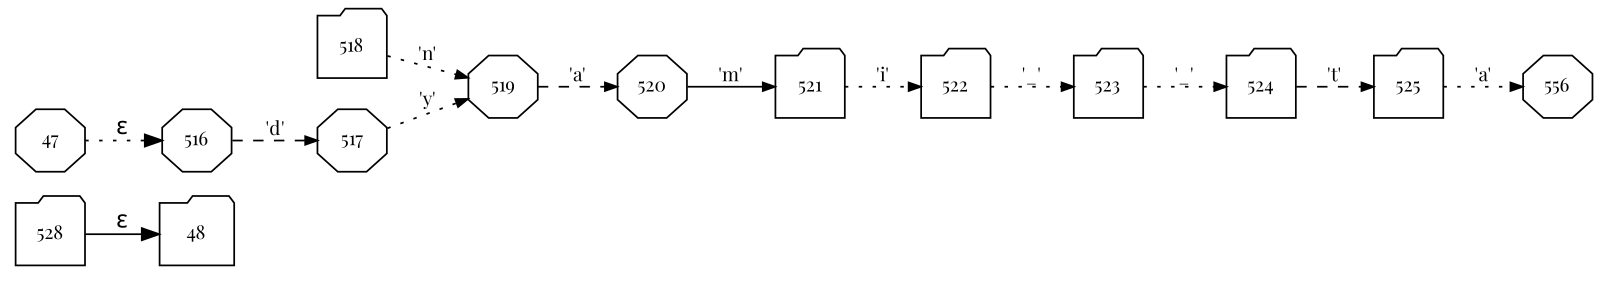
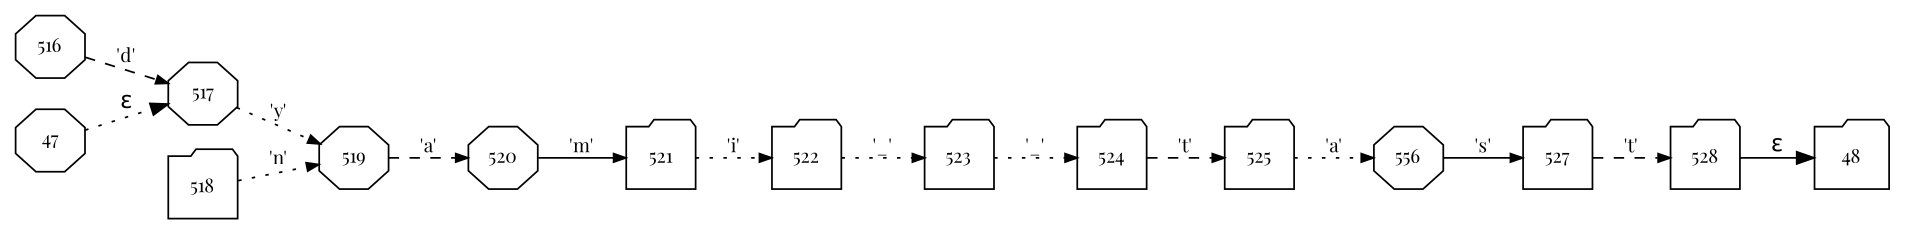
edge "47" -> "516": now "47" -> "517"
node "527": added
